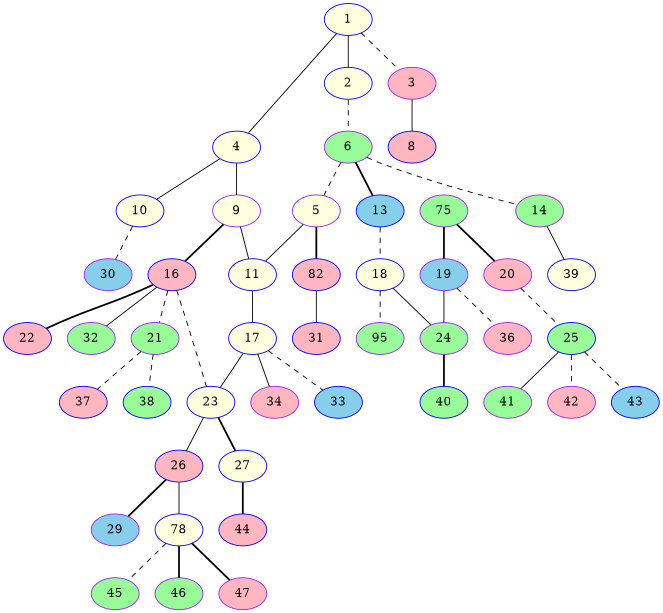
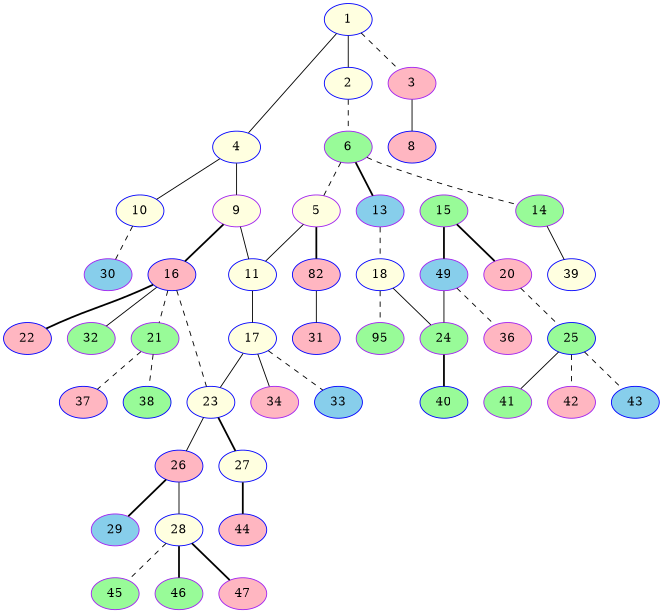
node "13": color blue -> purple
node "75": label "75" -> "15"
node "19": label "19" -> "49"
node "78": label "78" -> "28"
